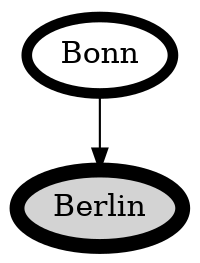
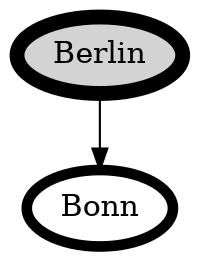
edge "Bonn" -> "Berlin": reversed
